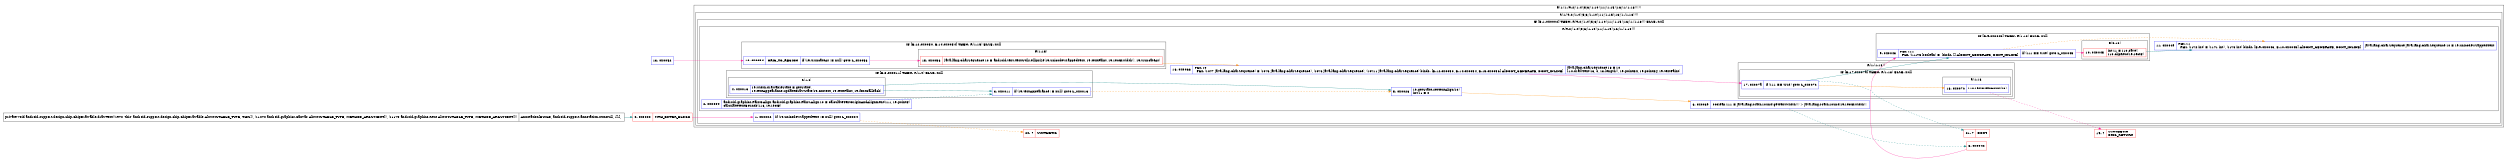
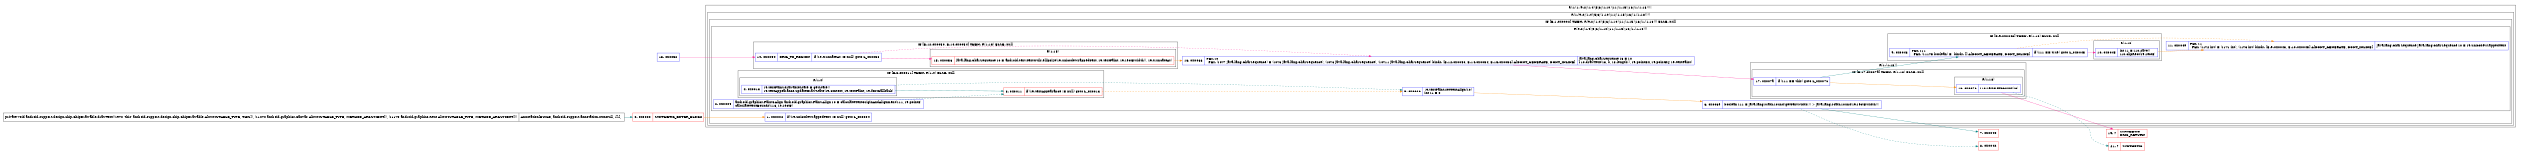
cluster "R(5:10)": label "R(5:10)" -> "R(1:10)"
edge "14: 0x0054" -> "16: 0x0066": added
edge "10: 0x0045" -> "11: 0x004e": color teal -> darkorange
node "10: 0x0045": color red -> blue
edge "4: 0x0013" -> "5: 0x0026": style solid -> dashed
node "17: 0x007a": text "if (r11 == true) goto L_0x007c" -> "if (r11 == this) goto L_0x007c"
node "4: 0x0013": text "r9.width.drawableState = getState()" -> "r9.textPaint.drawableState = getState()"
node "5: 0x0026": text "r9.getState.setTextAlign(r0)" -> "r9.textPaint.setTextAlign(r0)"
node "3: 0x0011": color blue -> red
edge "17: 0x007a" -> "21: ?": now "18: 0x007c" -> "21: ?"
edge "18: 0x007c" -> "19: ?": style dashed -> solid
node "0: 0x0000": text "MTH_ENTER_BLOCK" -> "SYNTHETIC_ENTER_BLOCK"
edge "0: 0x0000" -> "1: 0x0002": color deeppink -> darkorange
node "20: ?": removed
node "21: ?": text "DONT" -> "SYNTHETIC"
node "7: 0x0040": added
edge "8: 0x0042" -> "9: 0x0043": removed
